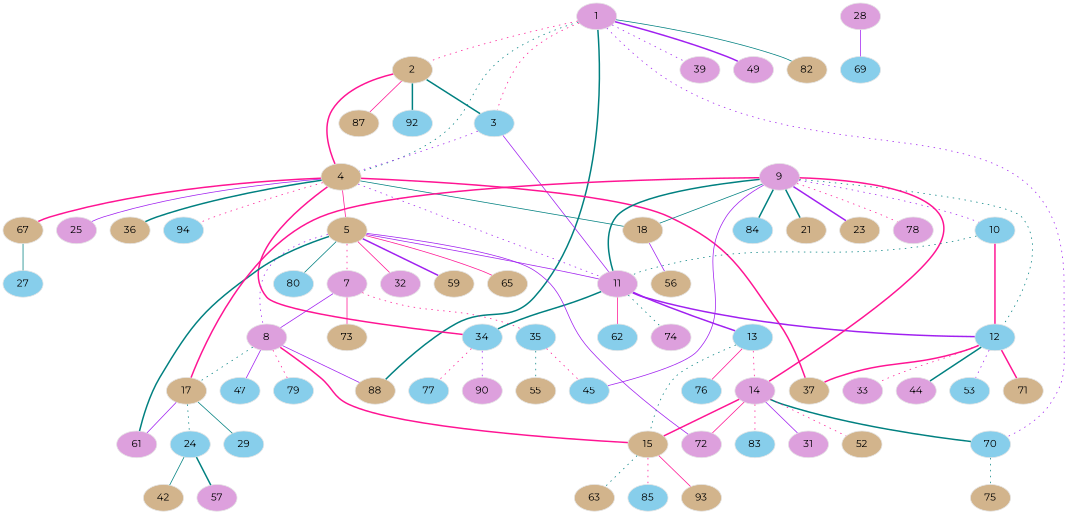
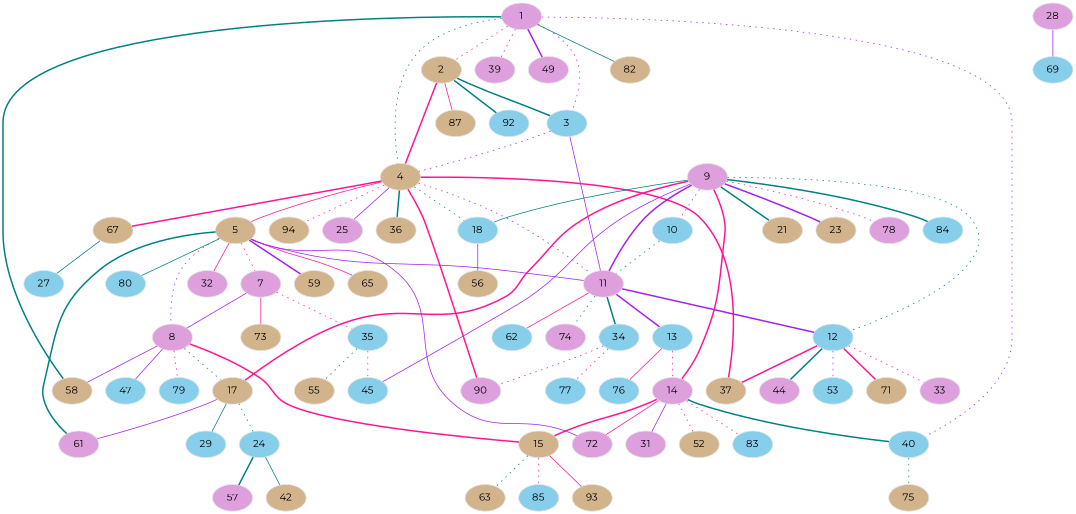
edge "9" -- "11": color teal -> purple
edge "4" -- "18": style solid -> dotted
node "94": fillcolor skyblue -> tan
node "18": fillcolor tan -> skyblue
edge "10" -- "12": removed
edge "4" -- "34": now "4" -- "90"
edge "13" -- "15": removed
node "88": label "88" -> "58"
node "70": label "70" -> "40"
